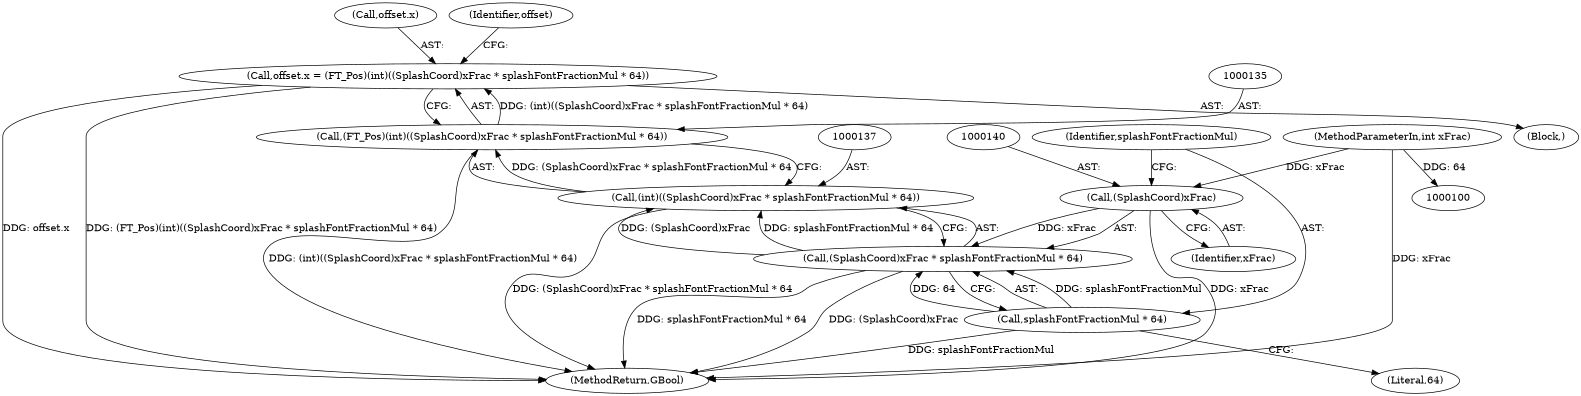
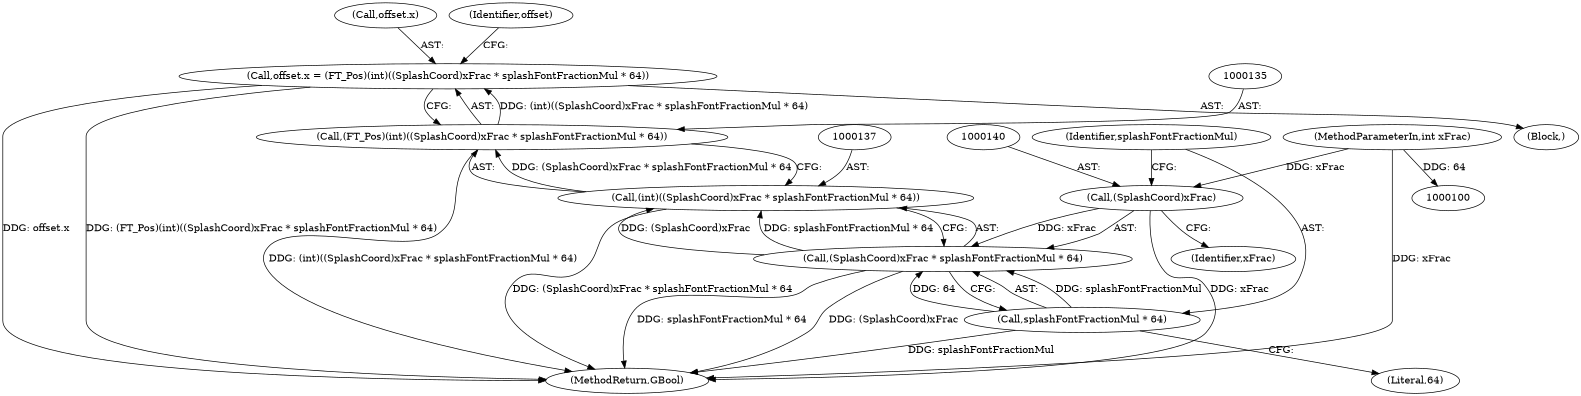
edge "(Identifier,xFrac)" -> "(Call,(SplashCoord)xFrac)": removed, label "AST:"
